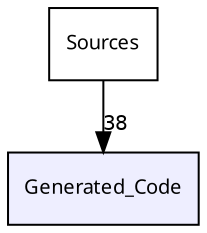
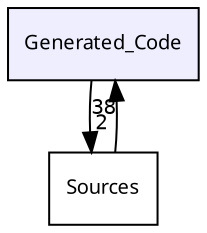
edge "Generated_Code" -> "Sources": added
